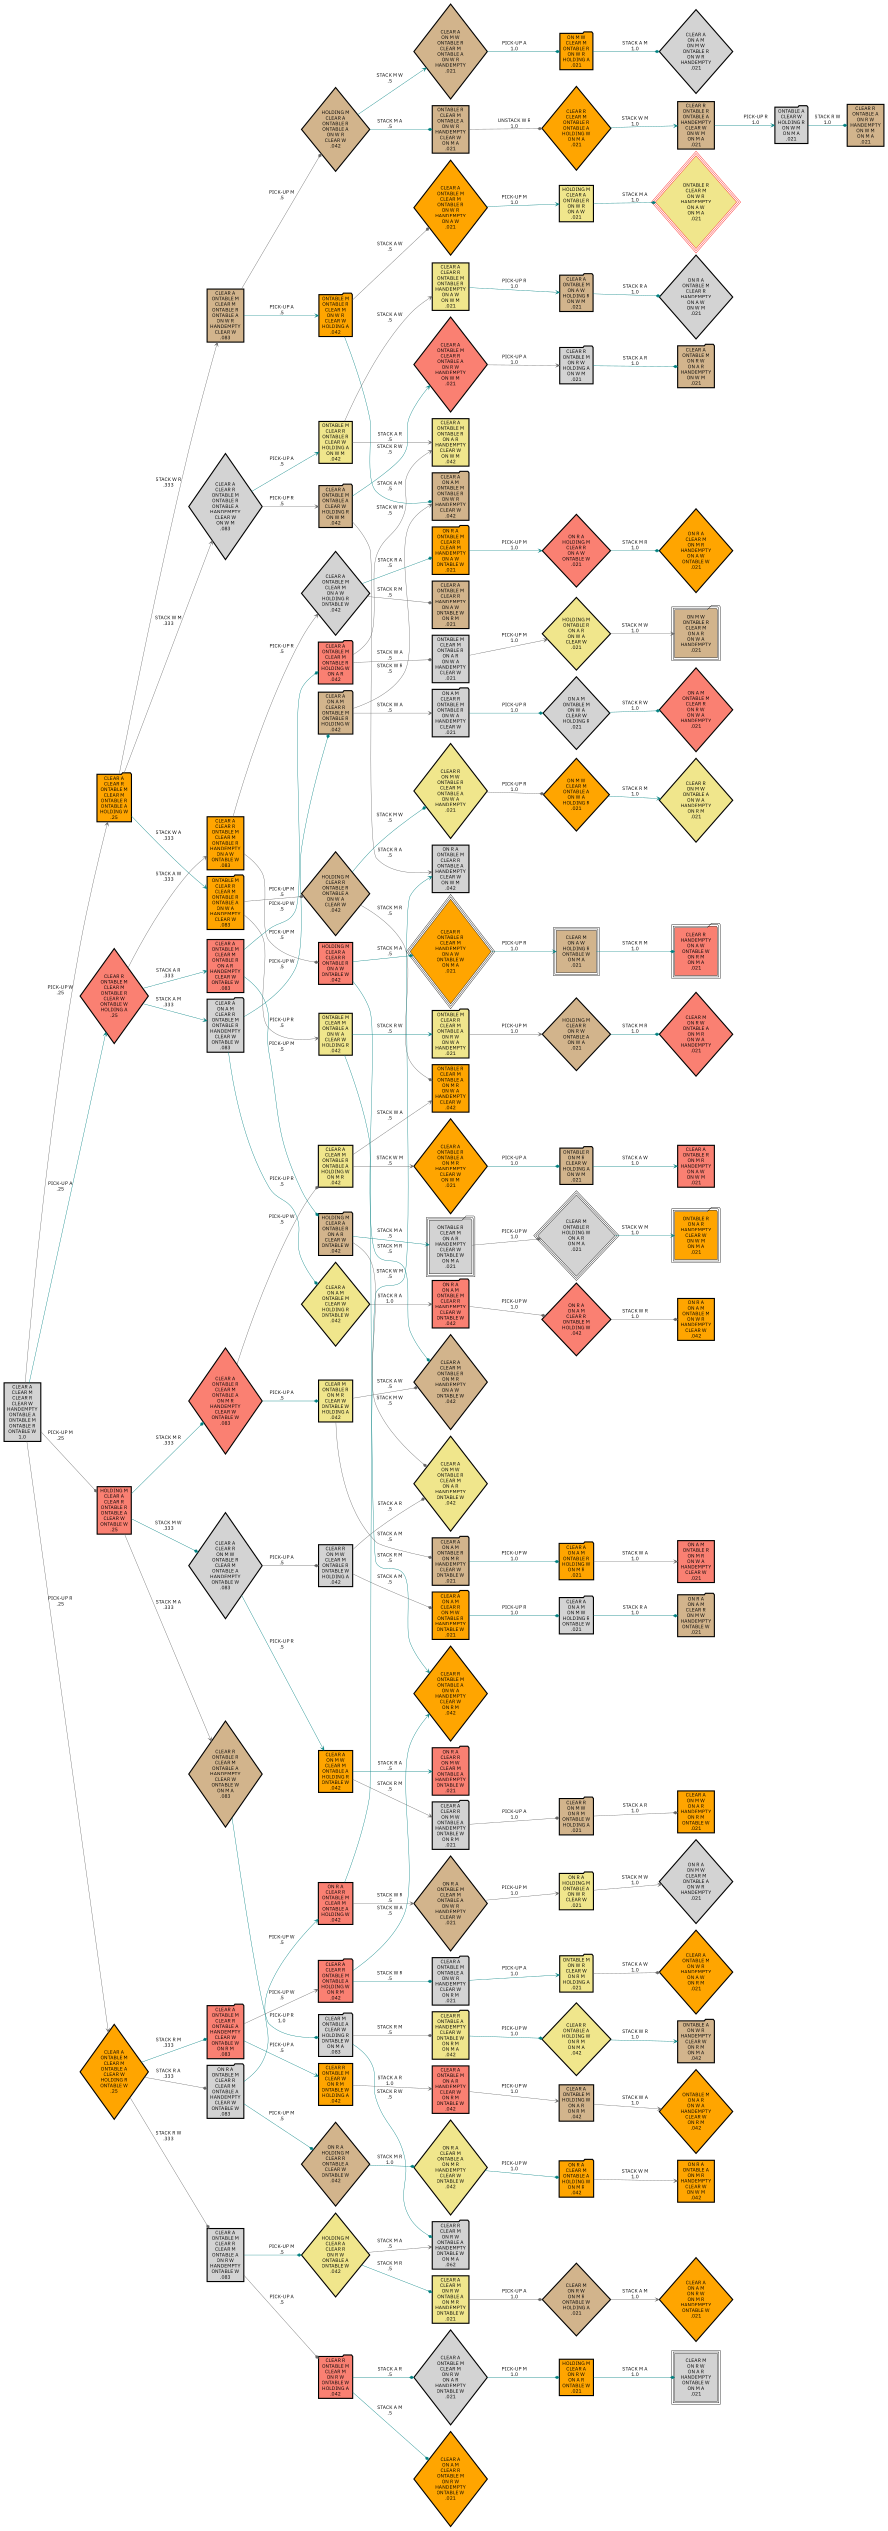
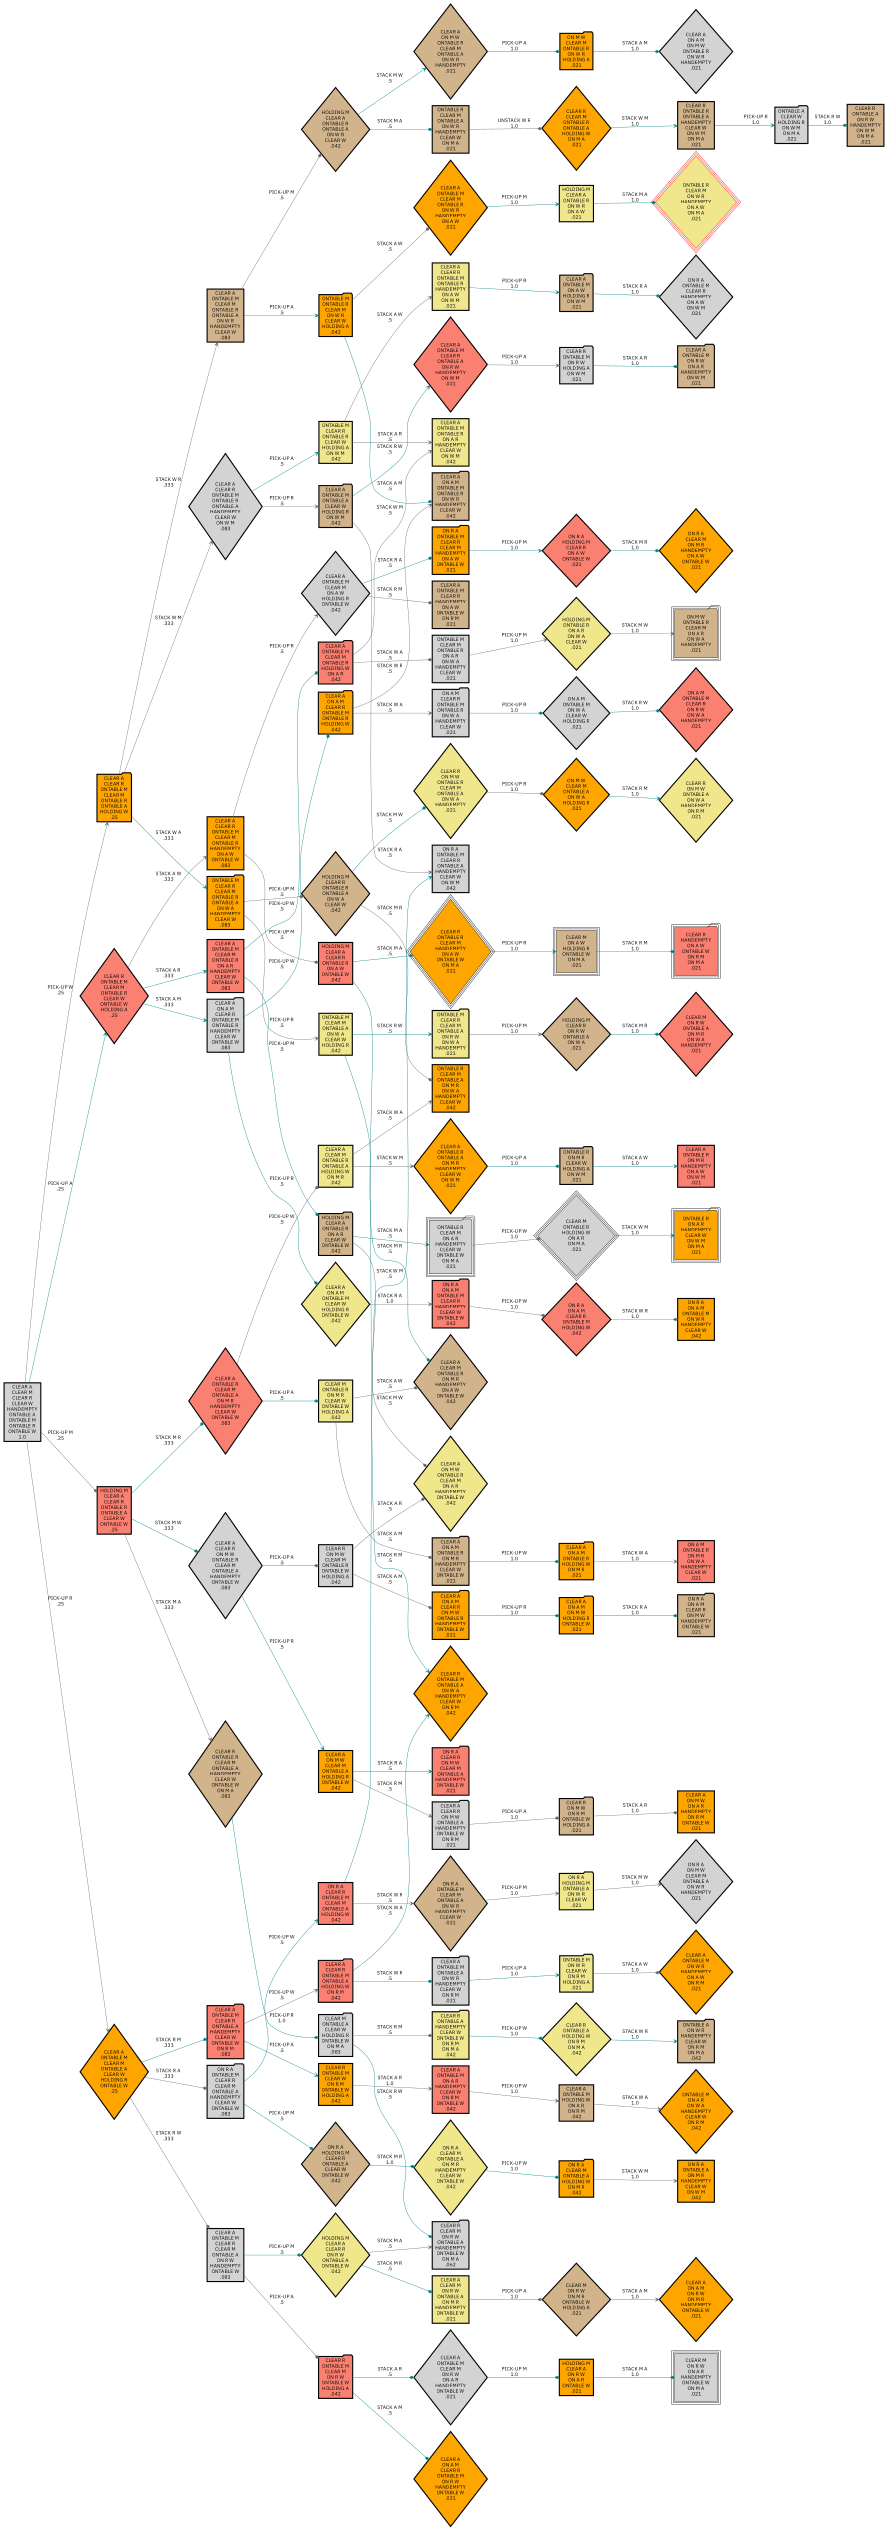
node "CLEAR A ON A M CLEAR R ONTABLE M ONTABLE R HOLDING W .042": fillcolor tan -> orange
node "CLEAR A ON A M ON M W HOLDING R ONTABLE W .021": fillcolor lightgrey -> orange
